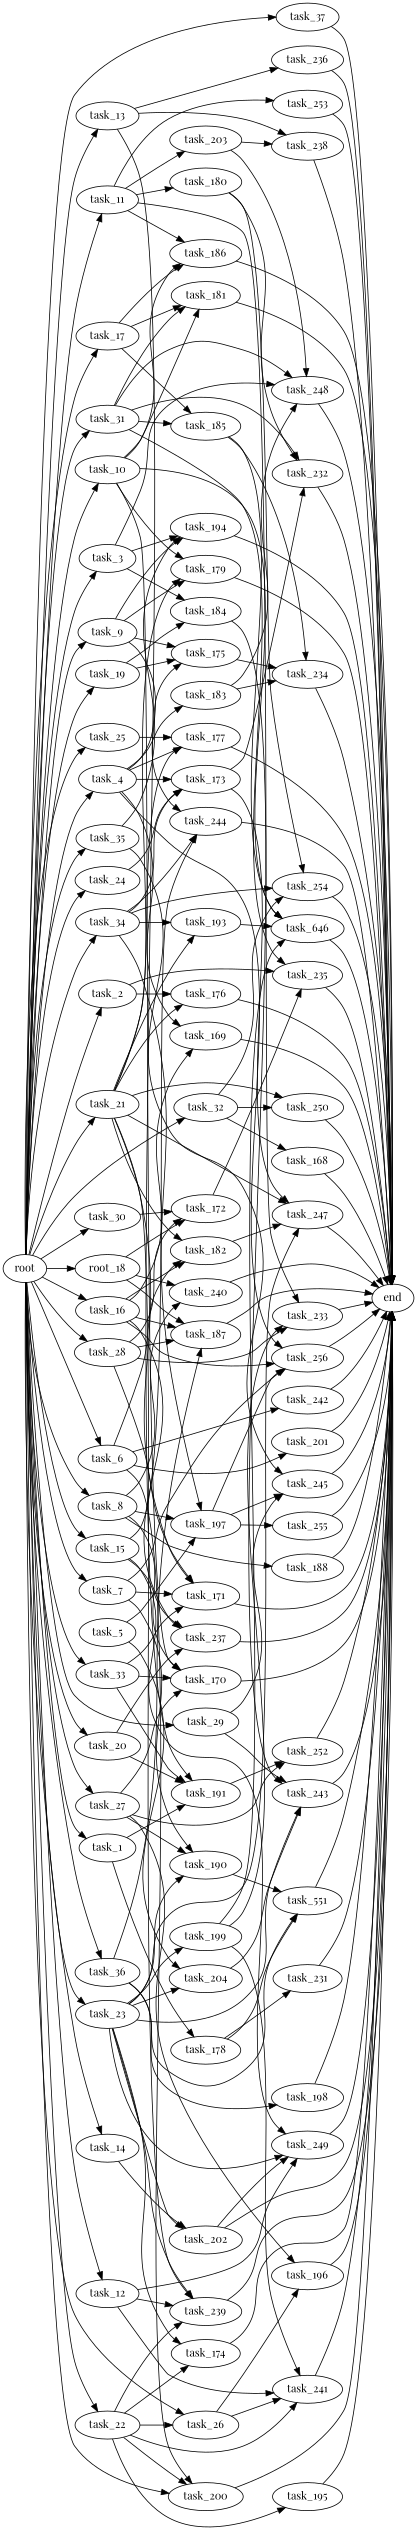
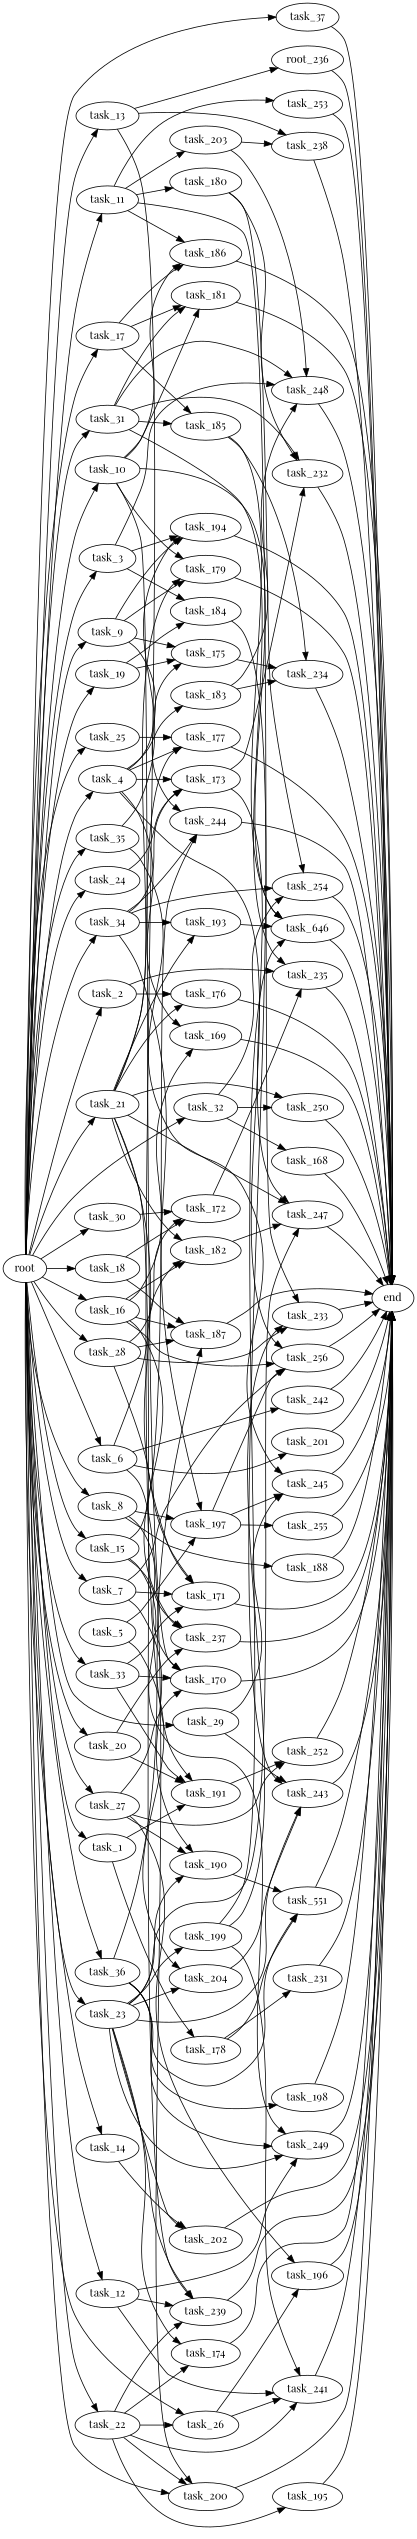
node "task_236": label "task_236" -> "root_236"
node "root_18": label "root_18" -> "task_18"
node "task_240": removed
edge "task_202" -> "task_249": now "task_36" -> "task_249"
